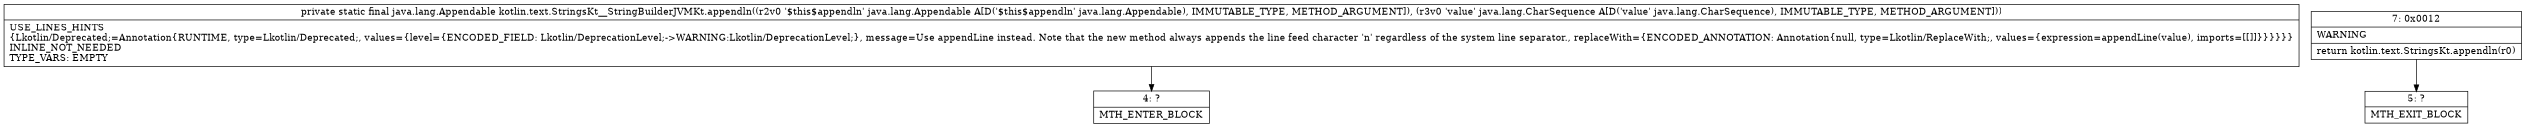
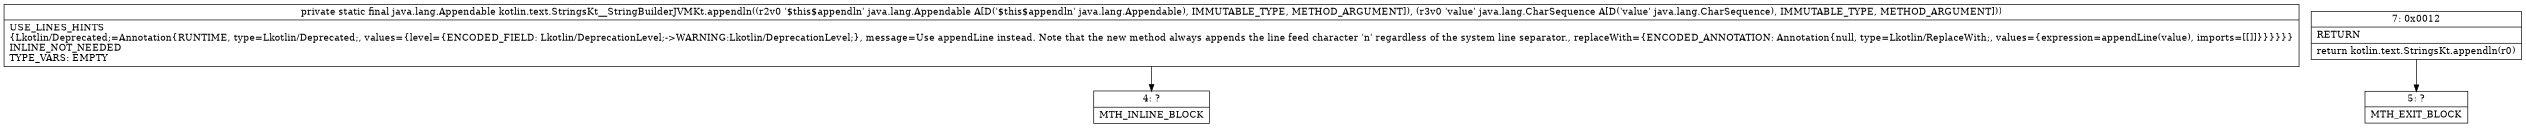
node "7: 0x0012": text "WARNING" -> "RETURN"
node "4: ?": text "MTH_ENTER_BLOCK" -> "MTH_INLINE_BLOCK"
